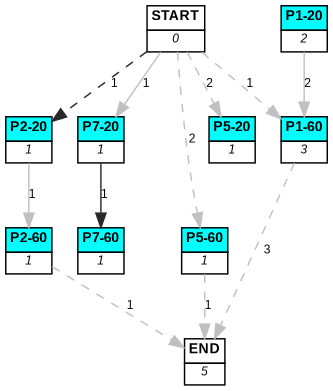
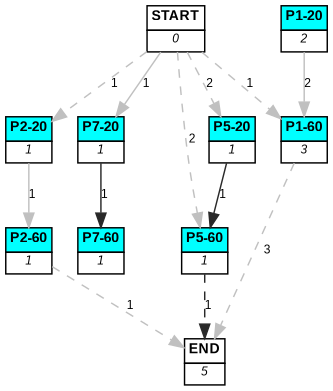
edge "START" -> "P2-20": color grey16 -> grey
edge "P5-20" -> "P5-60": added, label "1"
edge "P5-60" -> "END": color grey -> grey16
